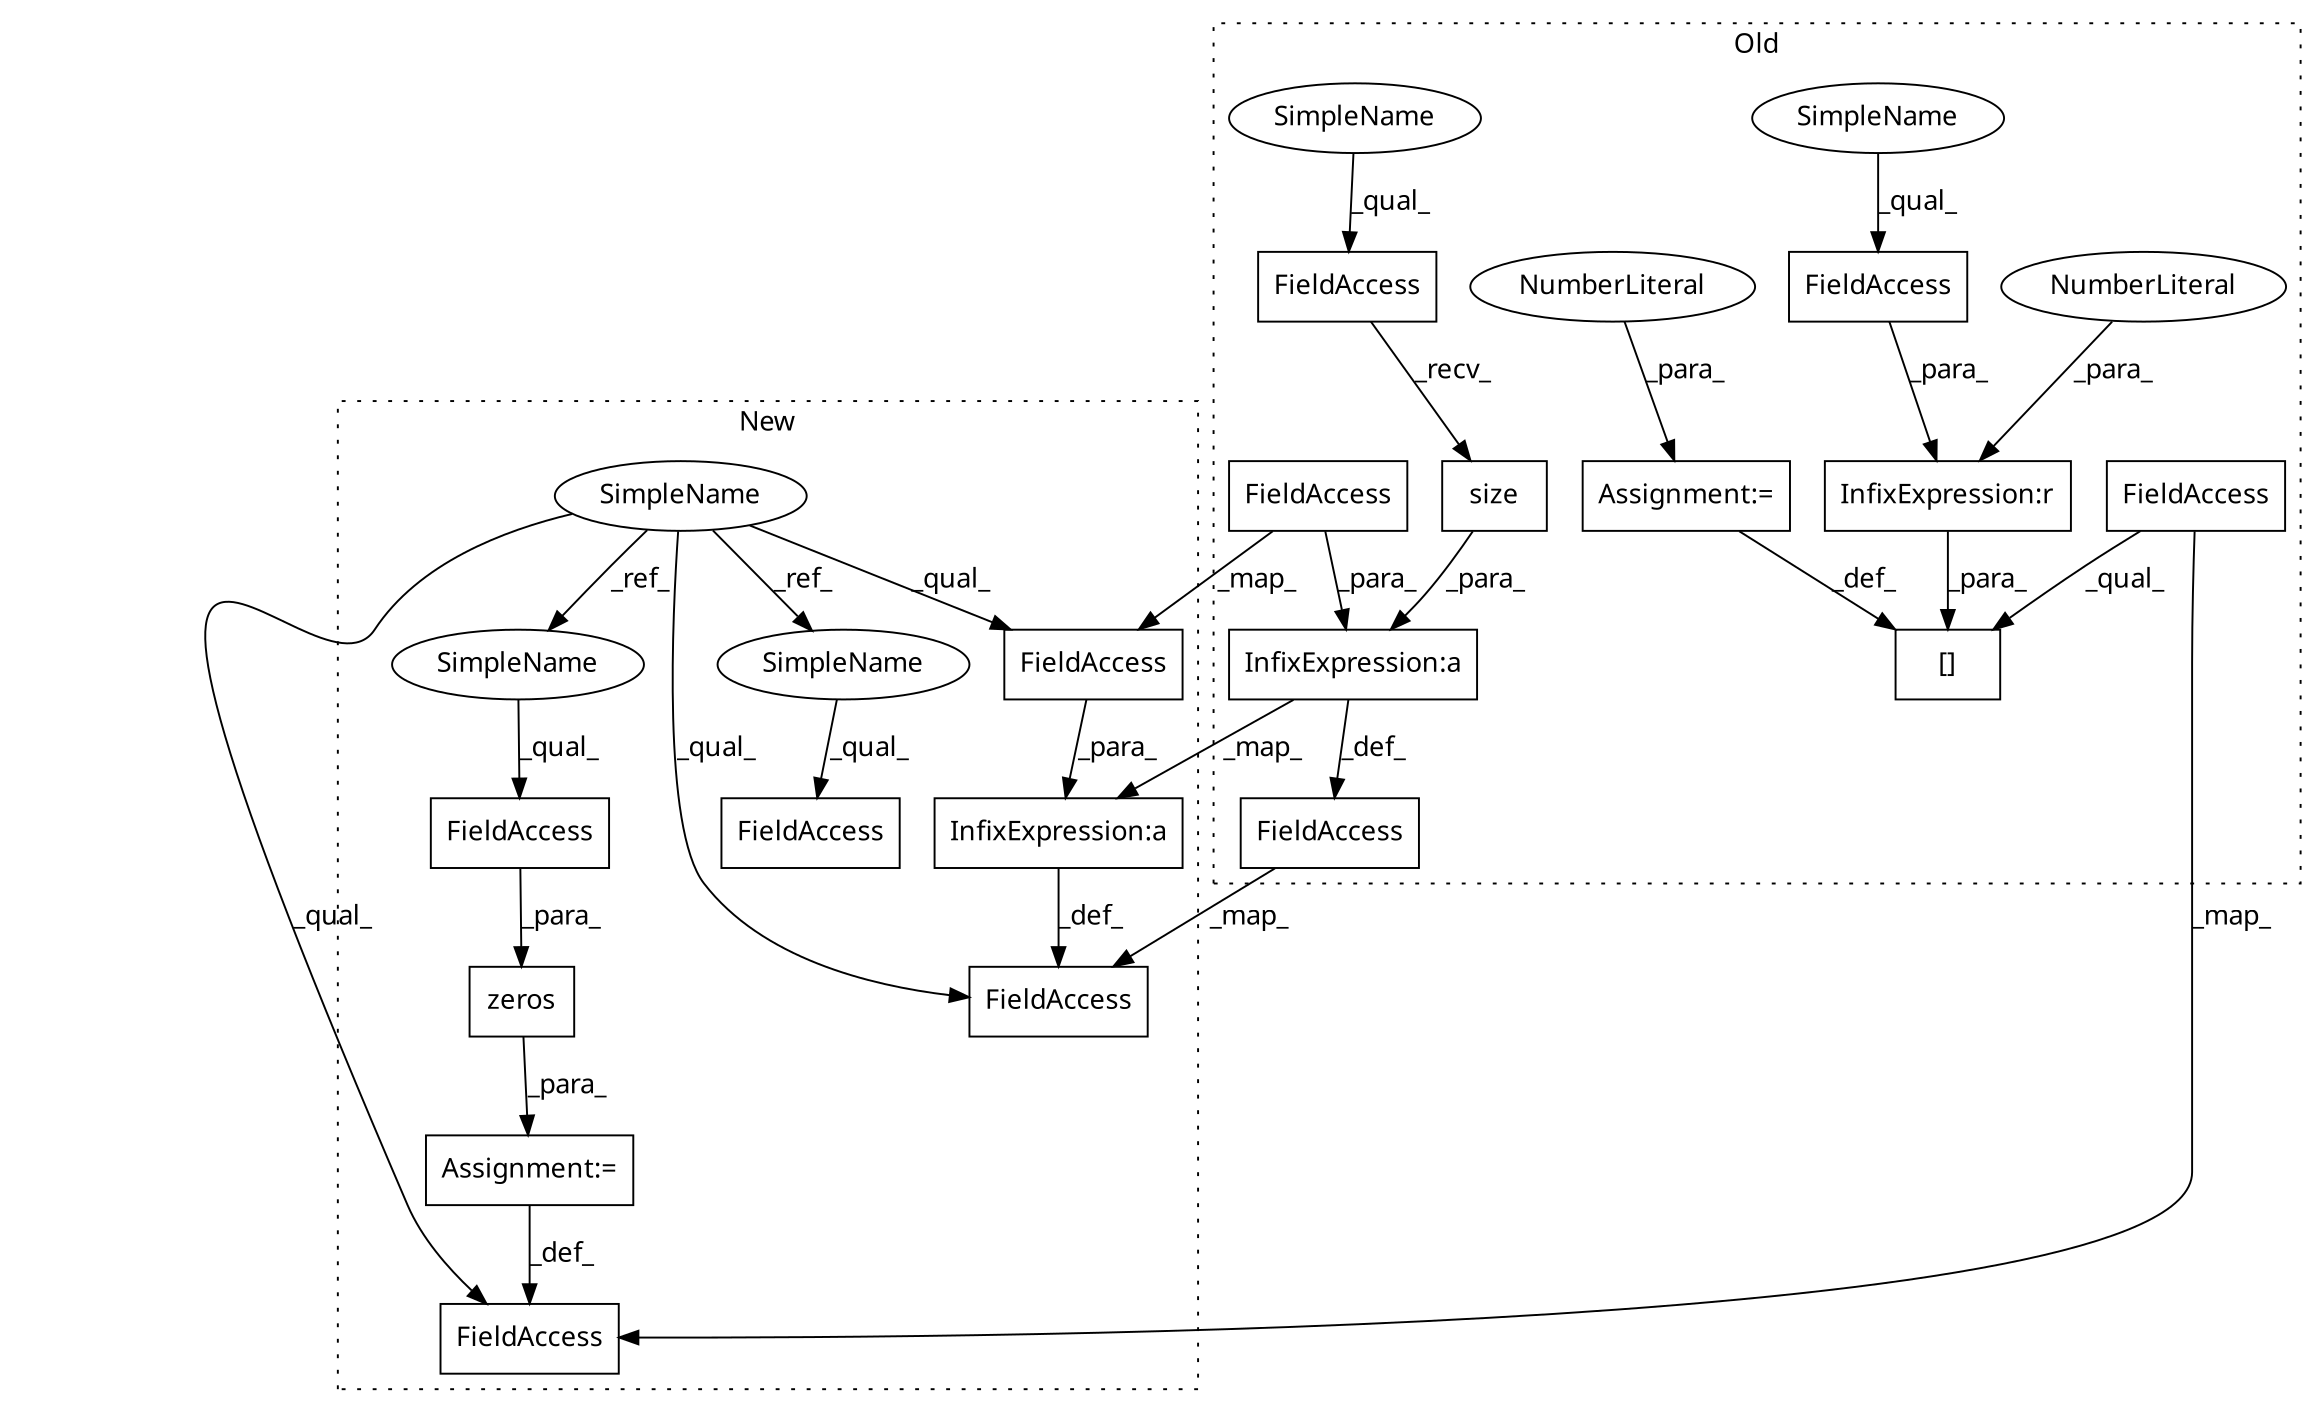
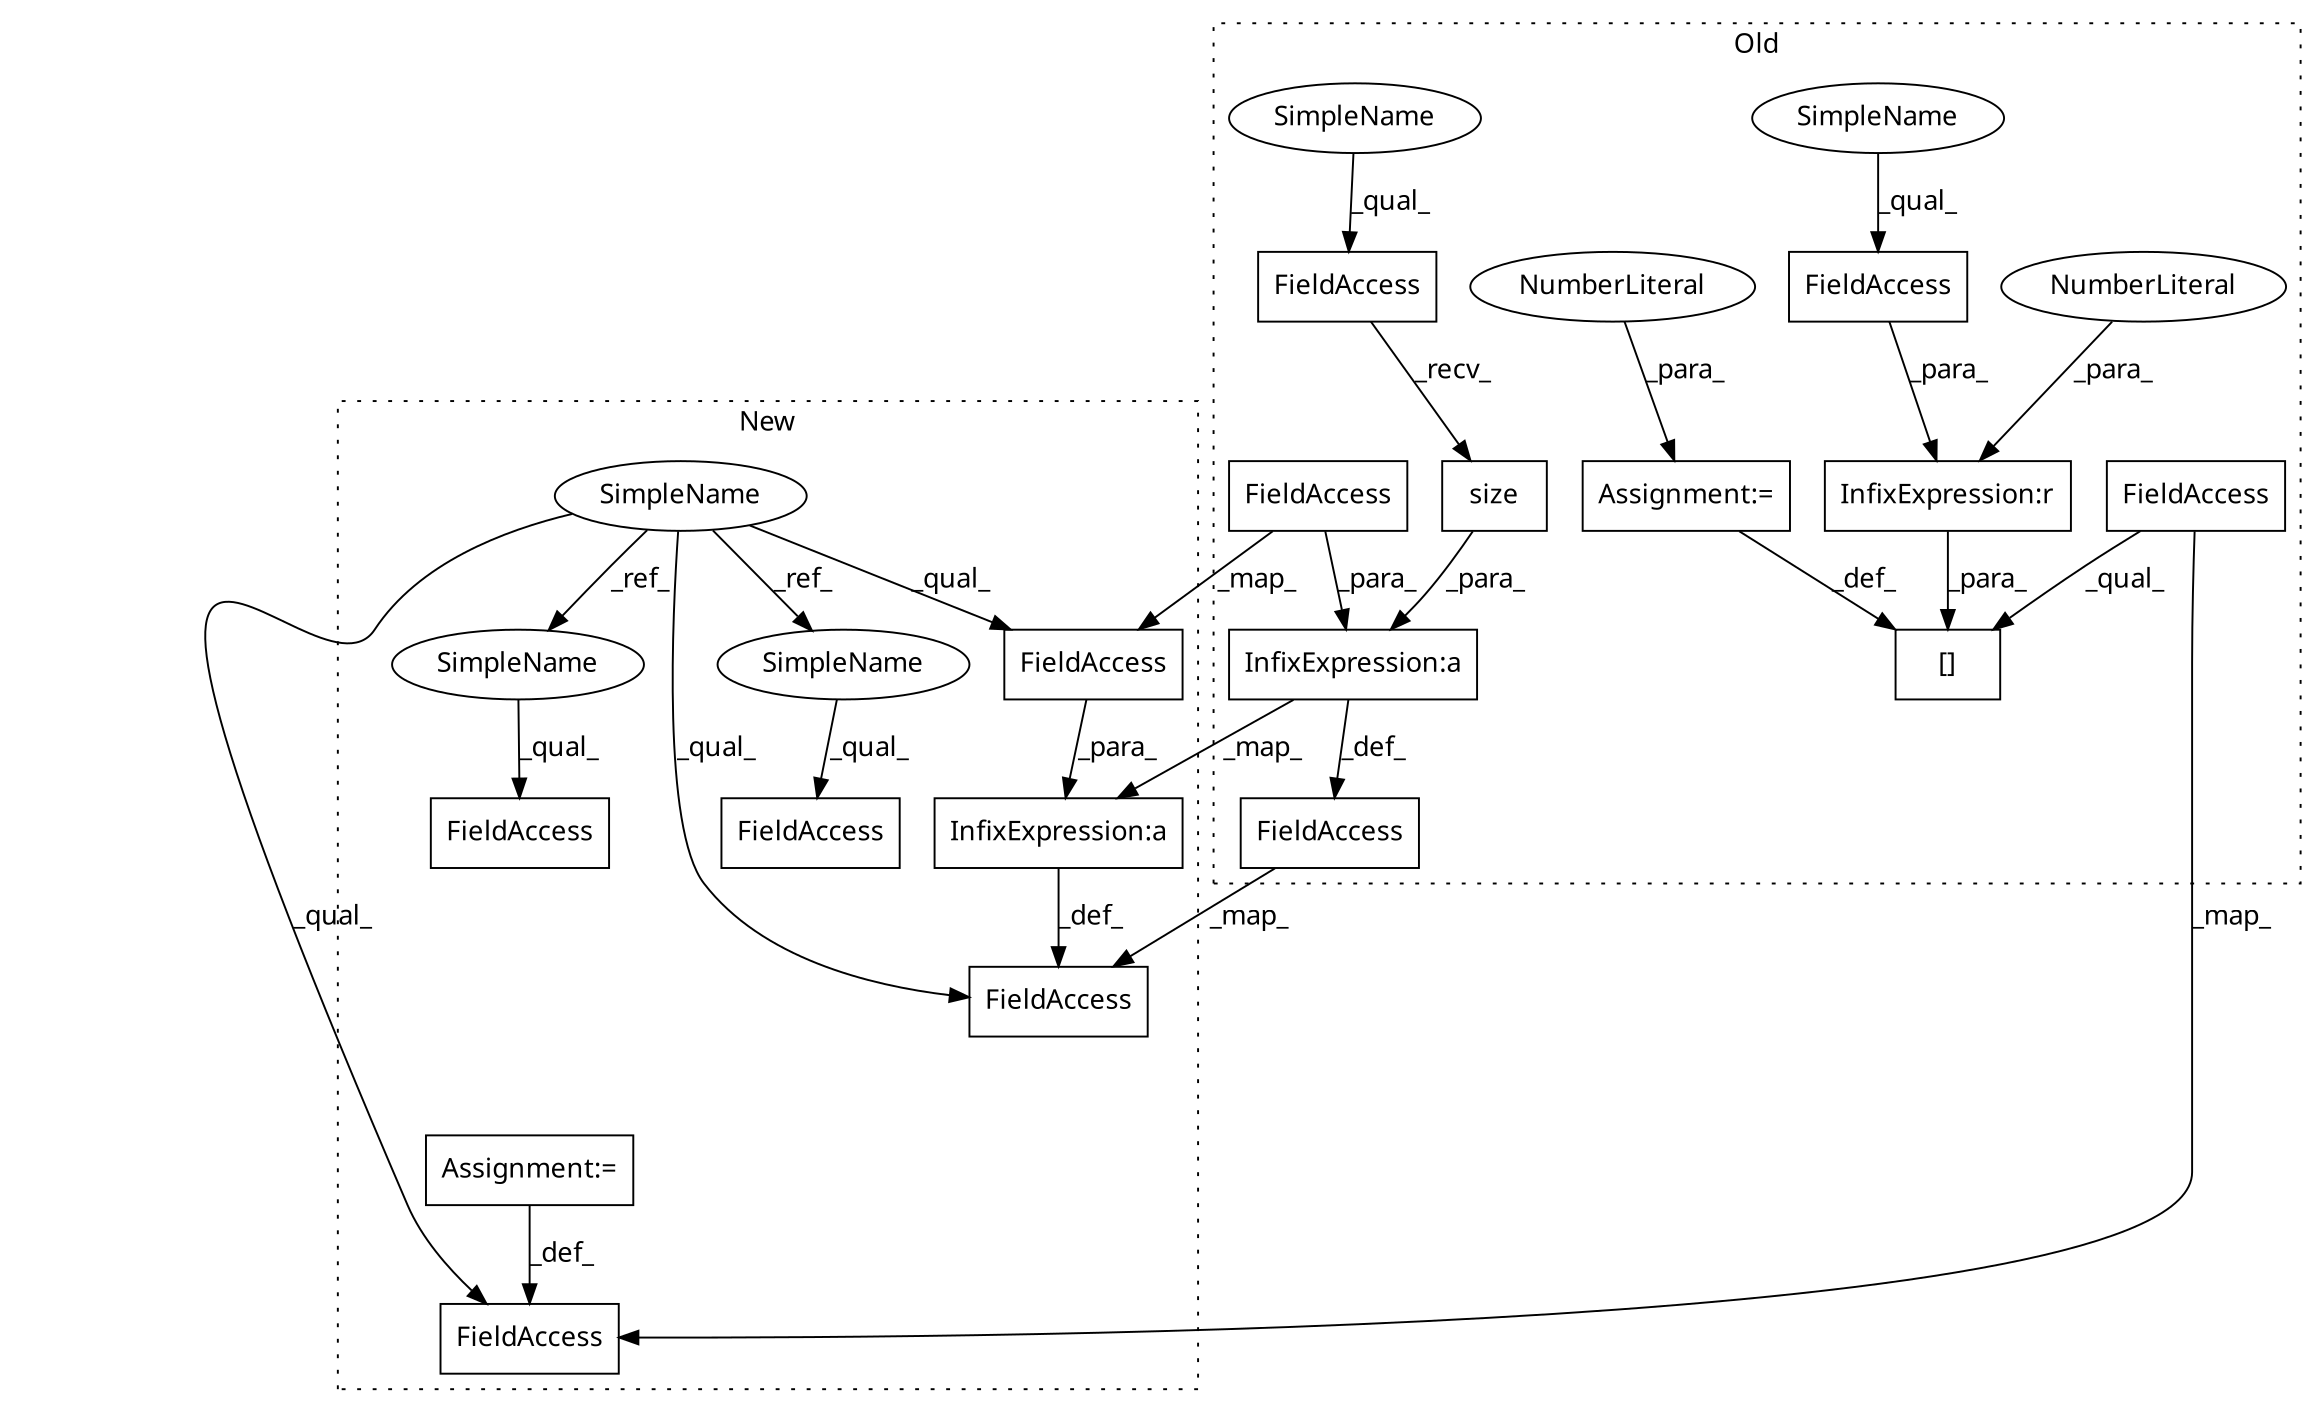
node "zeros": removed
